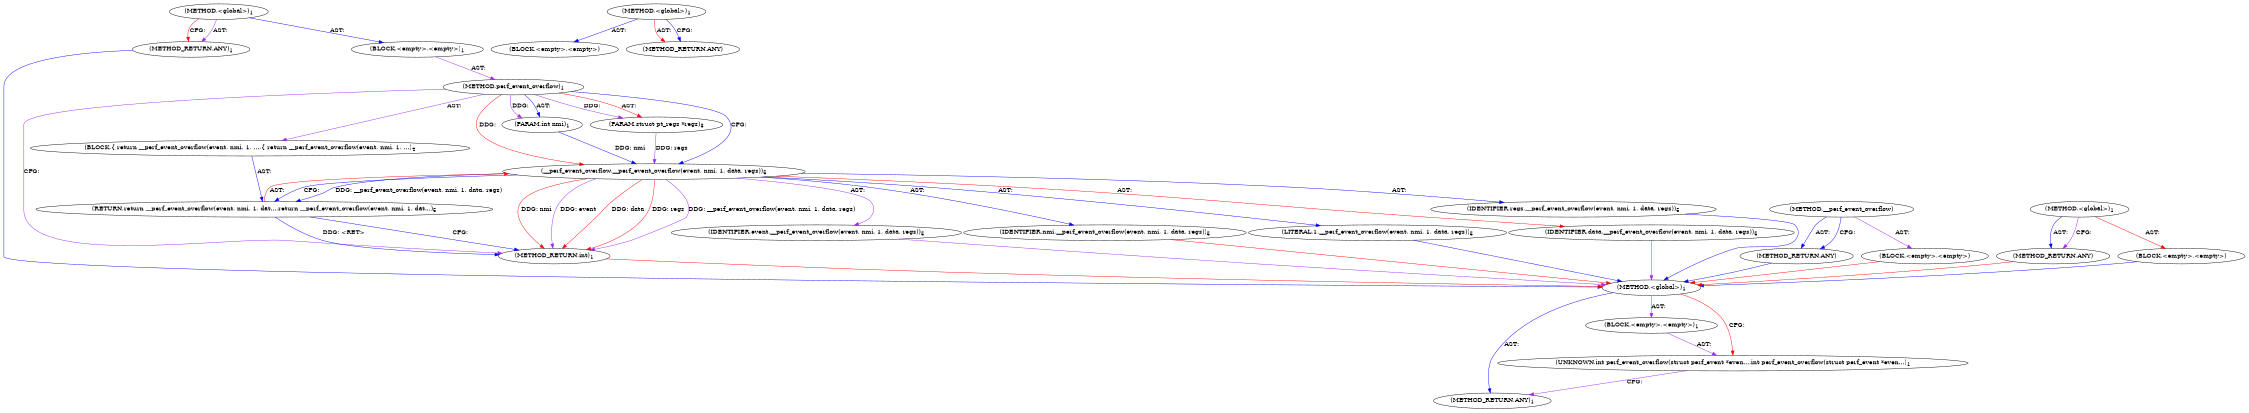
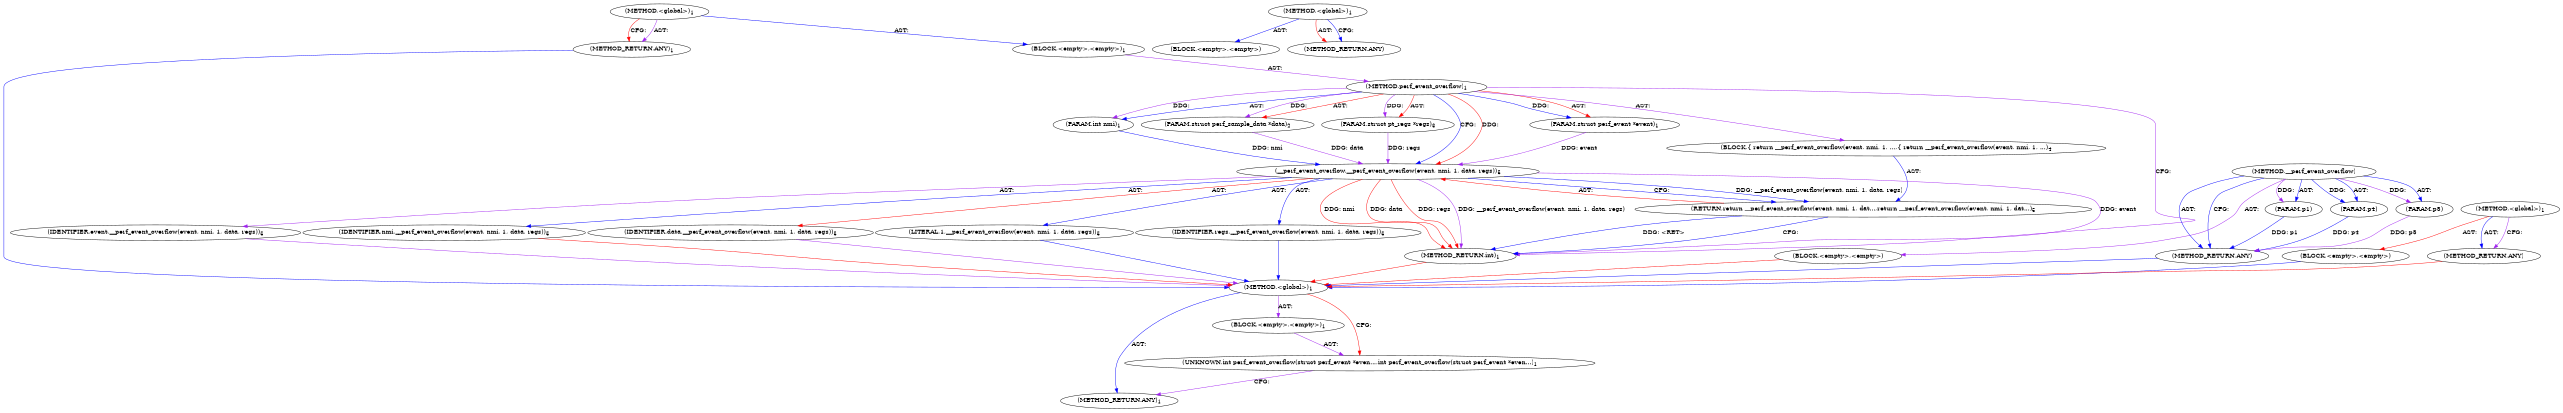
node "(PARAM,struct perf_sample_data *data)": added
node "(PARAM,struct perf_event *event)": added
node "(PARAM,p1)": added
node "(PARAM,p4)": added
node "(PARAM,p5)": added
